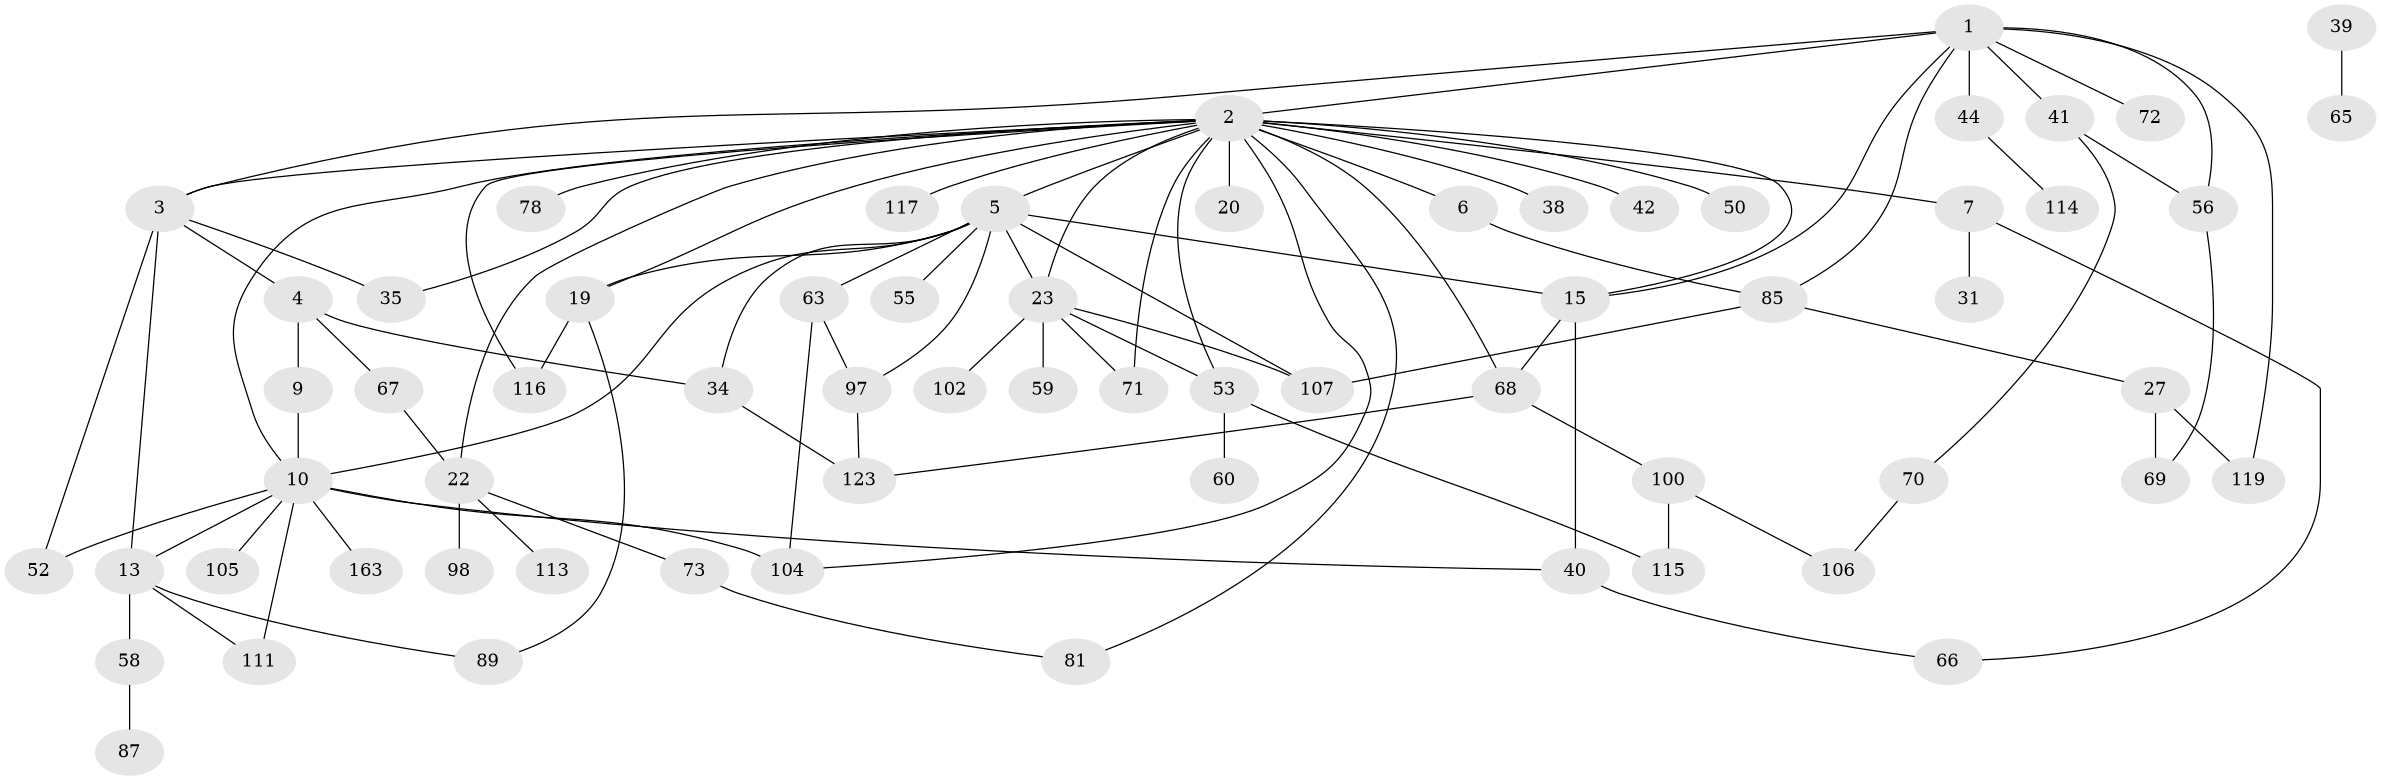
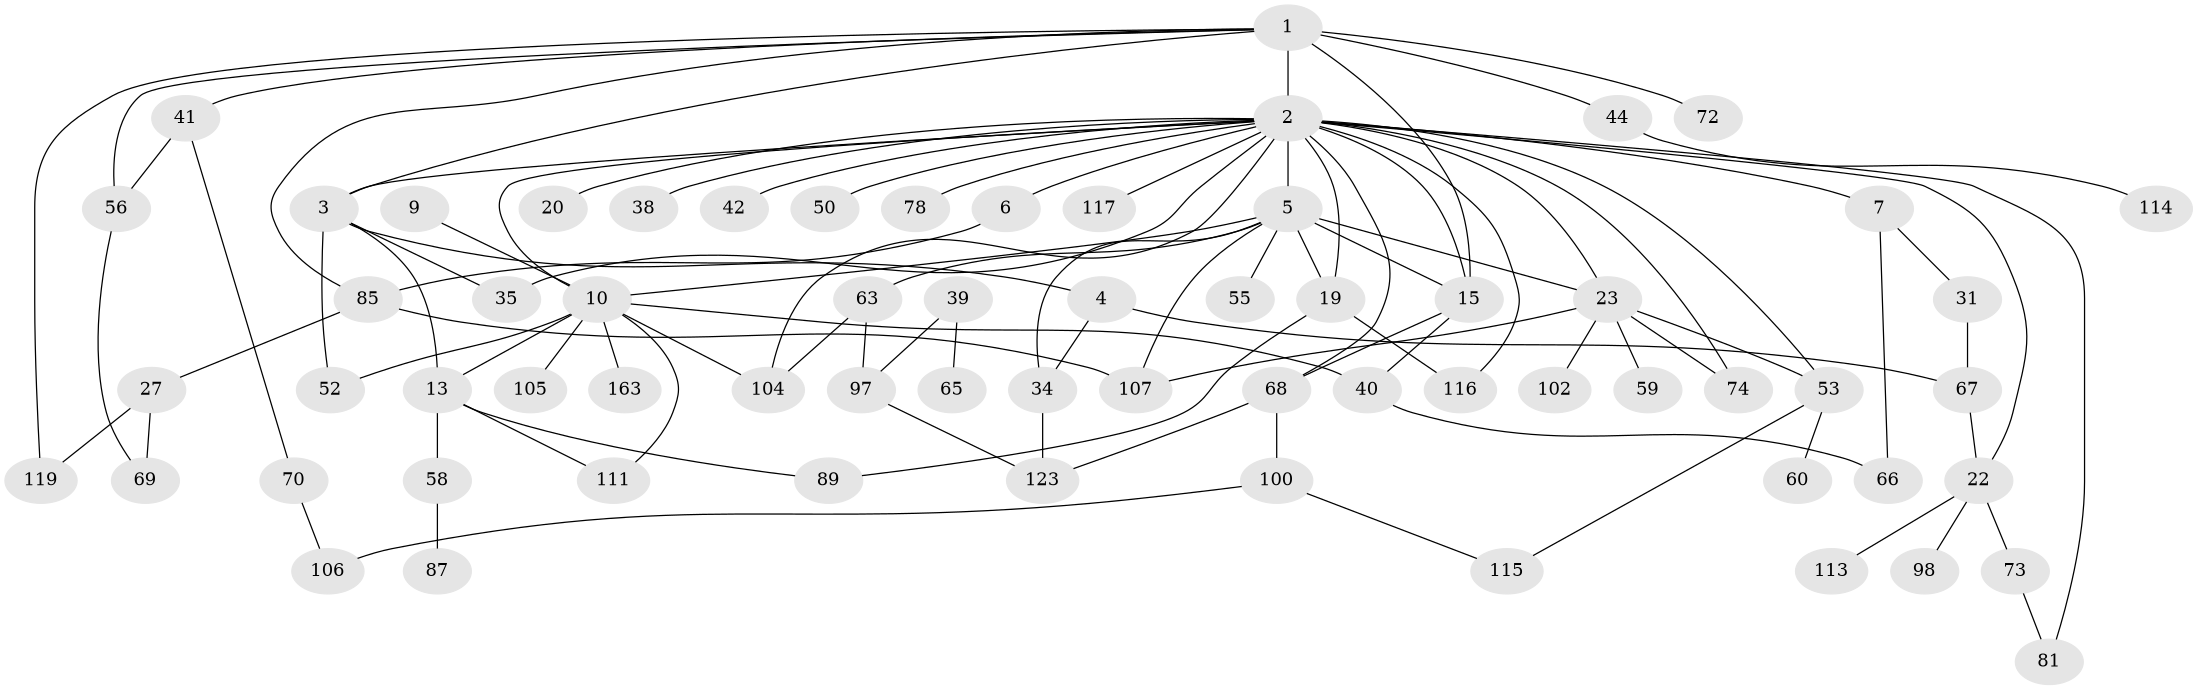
edge "5" -- "97": now "39" -- "97"
edge "4" -- "9": removed
edge "31" -- "67": added
node "71": label "71" -> "74"
